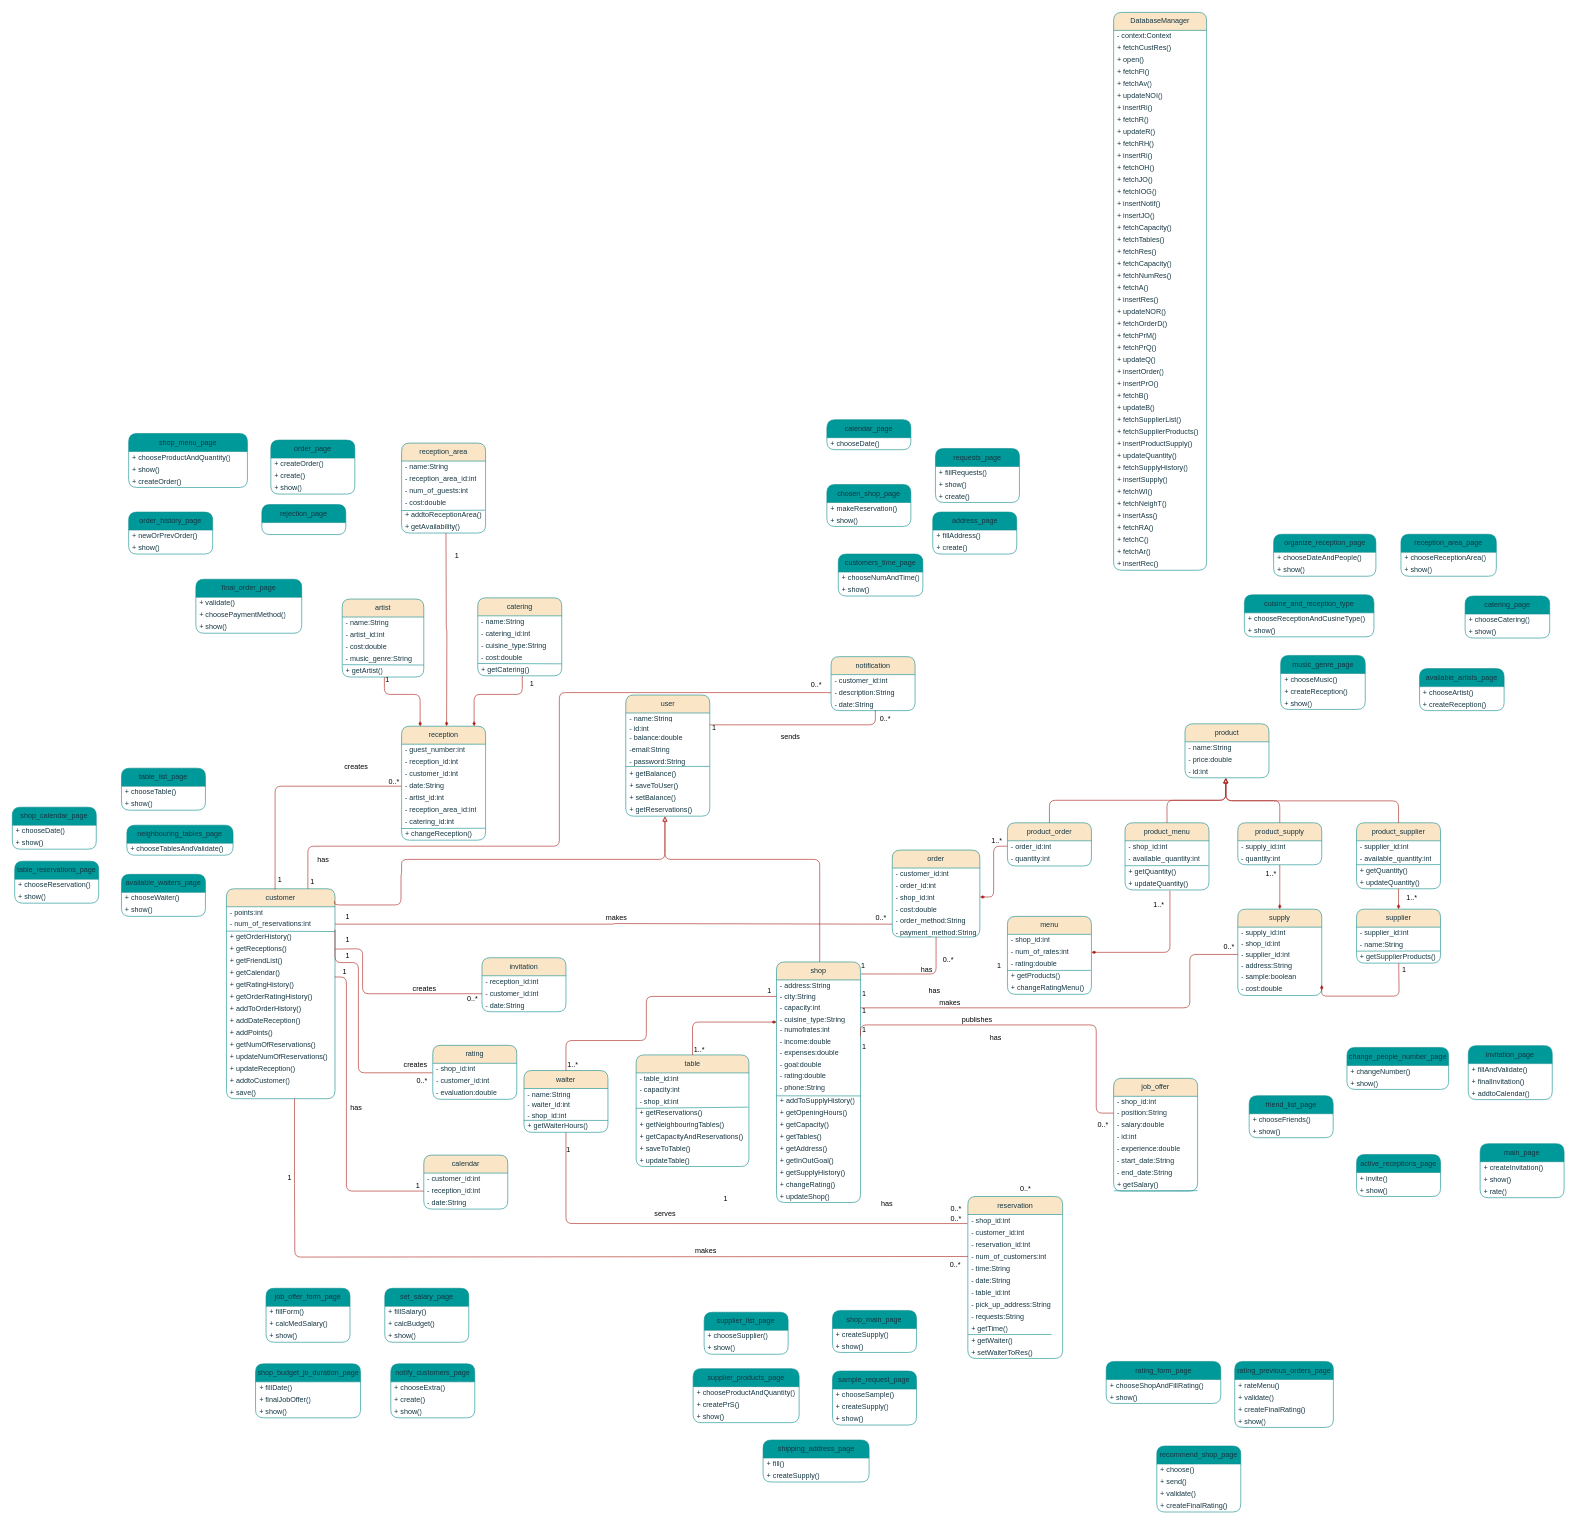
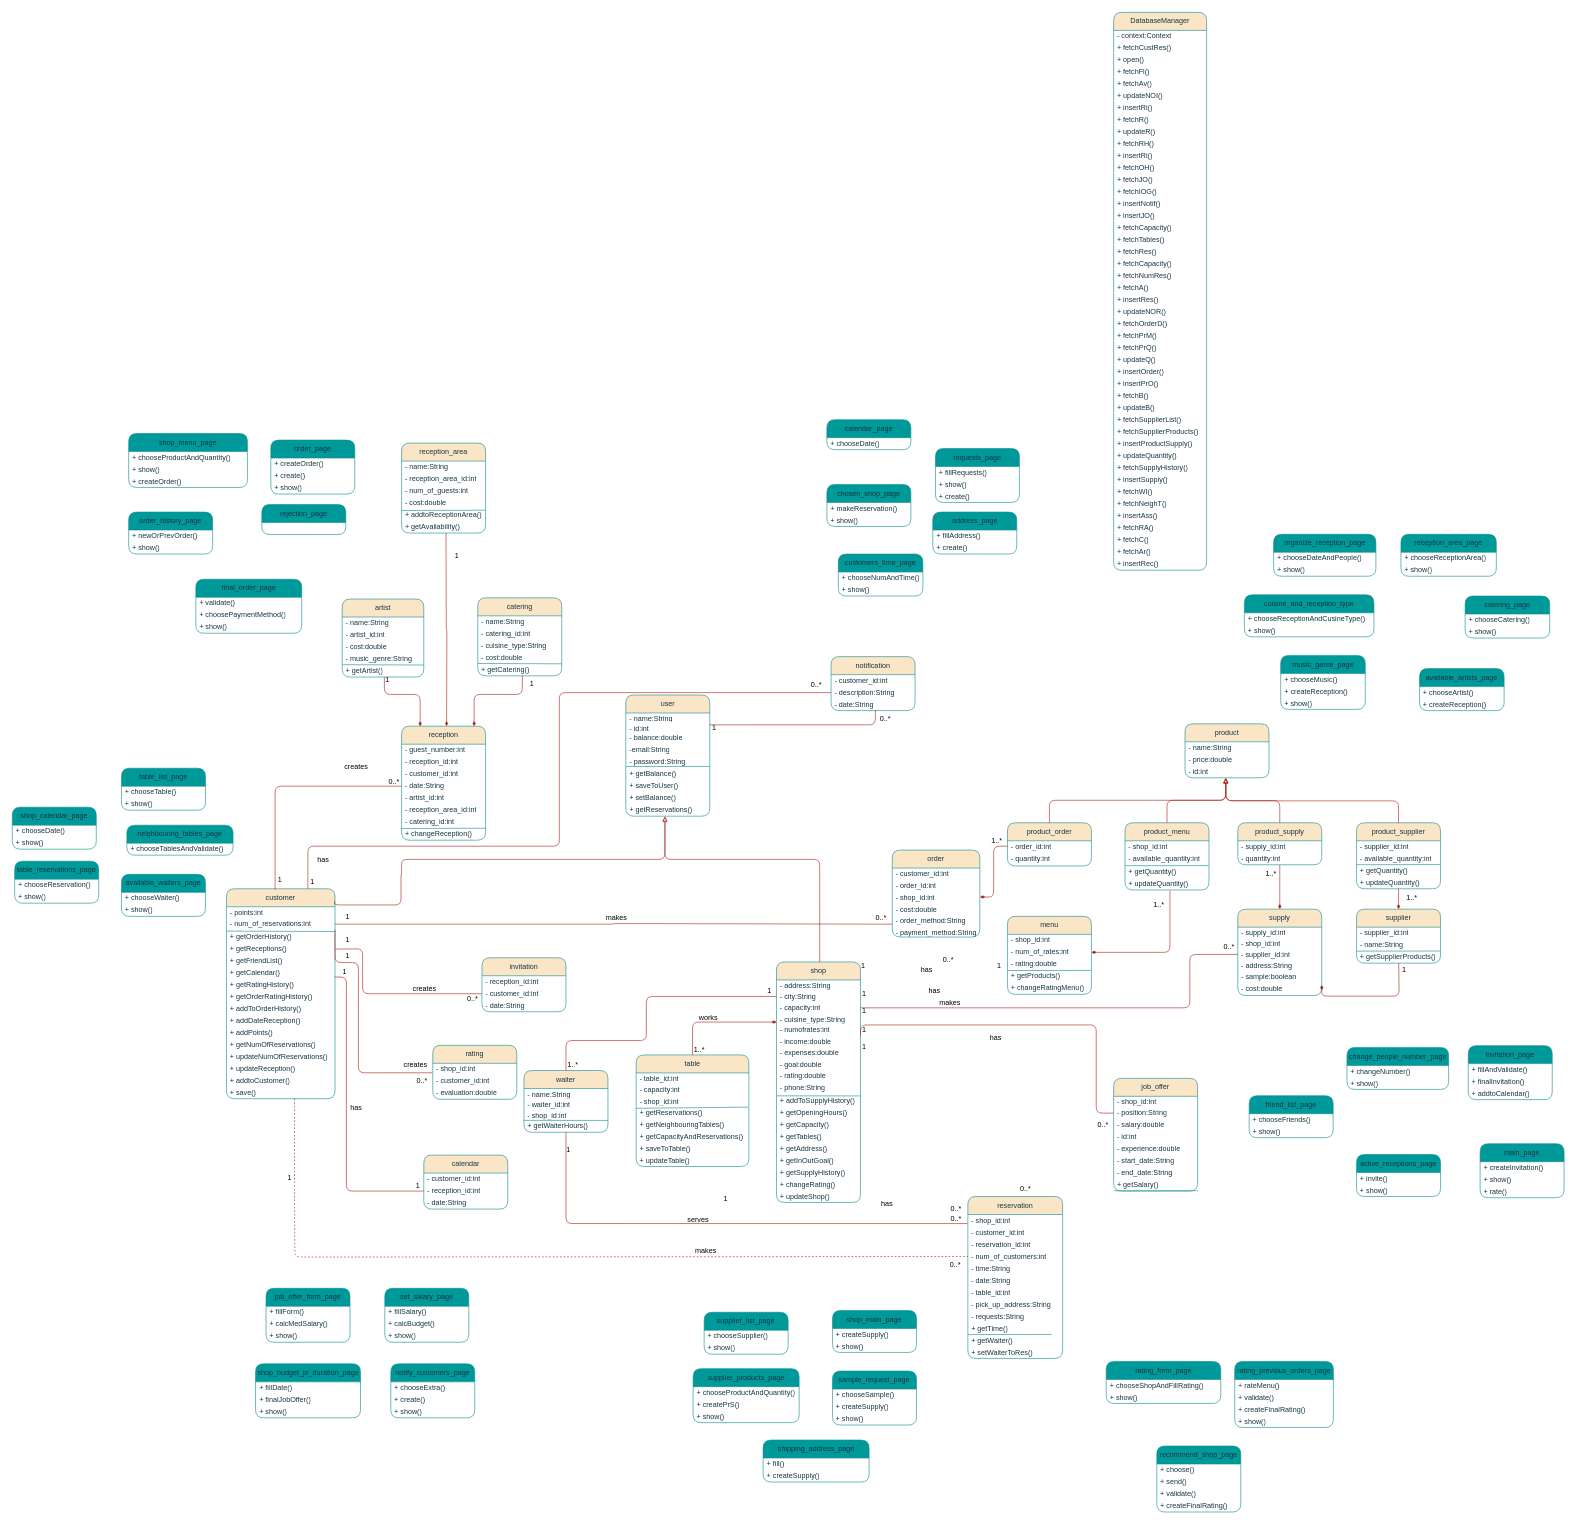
node "sends": removed
edge "order" -- "shop": removed
node "works": added
node "publishes": removed
node "serves": moved (665, 1214) -> (698, 1220)
edge "+ save()" -- "- num_of_customers:int": style solid -> dashed
